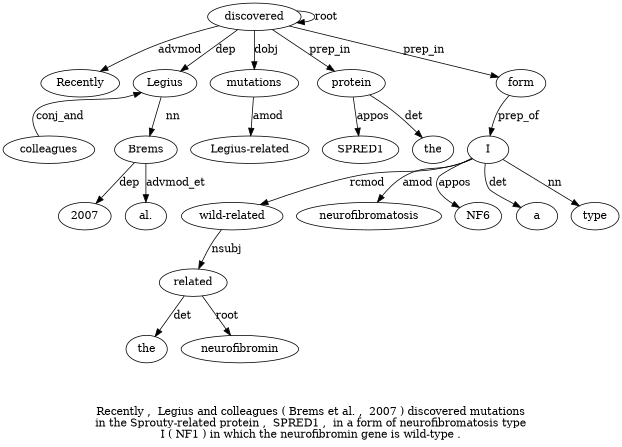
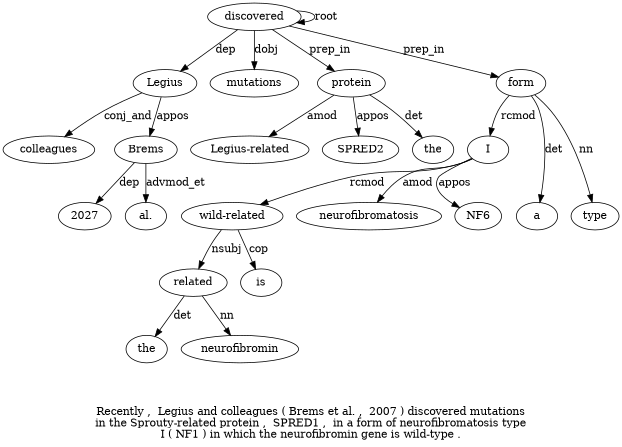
node "Recently": removed
edge "colleagues" -> "Legius": reversed
edge "mutations" -> "Legius-related": now "protein" -> "Legius-related"
edge "Legius" -> "Brems": label "nn" -> "appos"
edge "form" -> "I": label "prep_of" -> "rcmod"
node "SPRED1": label "SPRED1" -> "SPRED2"
edge "I" -> "type": now "form" -> "type"
edge "I" -> "a": now "form" -> "a"
node "2007": label "2007" -> "2027"
node "is": added
edge "related" -> "neurofibromin": label "root" -> "nn"
